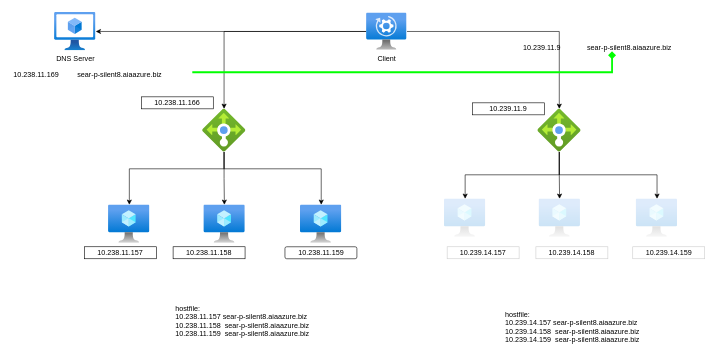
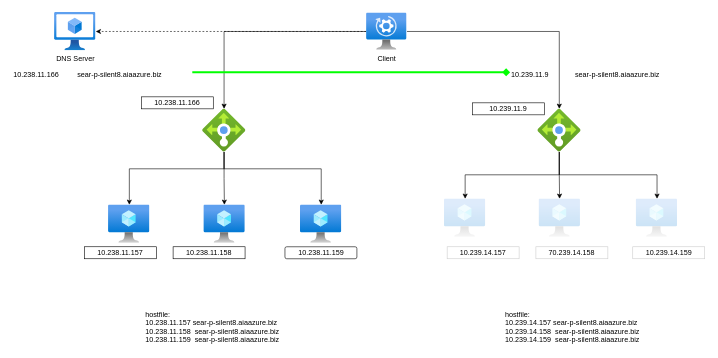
edge "Client" -> "DNS Server": style solid -> dashed
node "10.239.11.9 sear-p-silent8.aiaazure.biz": moved (612, 45) -> (600, 72)
node "10.238.11.169 sear-p-silent8.aiaazure.biz": label "10.238.11.169 sear-p-silent8.aiaazure.biz" -> "10.238.11.166 sear-p-silent8.aiaazure.biz"
node "10.239.14.158": label "10.239.14.158" -> "70.239.14.158"
node "hostfile: 10.238.11.157 sear-p-silent8.aiaazure.biz 10.238.11.158 sear-p-silent8.aiaazure.biz 10.238.11.159 sear-p-silent8.aiaazure.biz": moved (258, 320) -> (228, 326)
